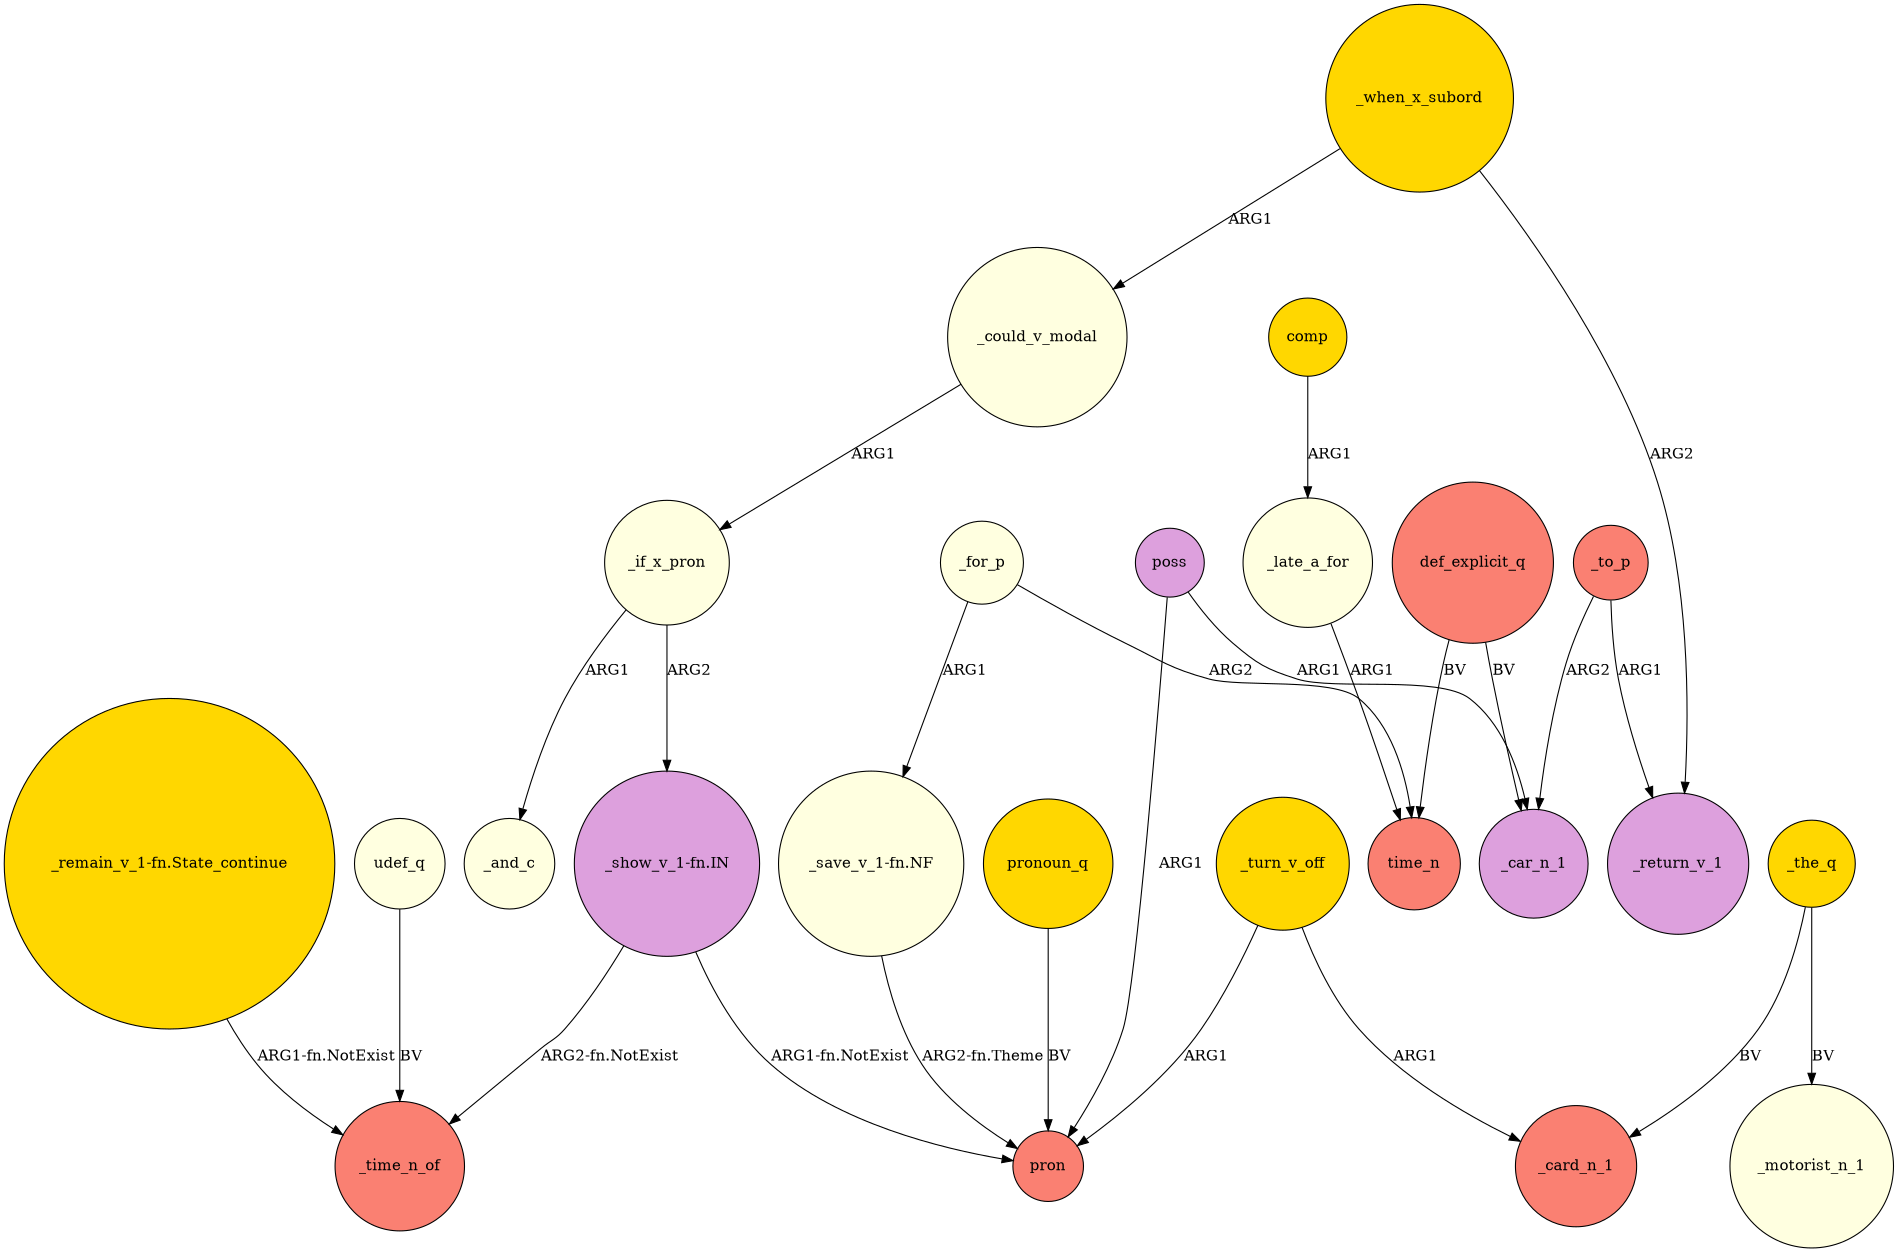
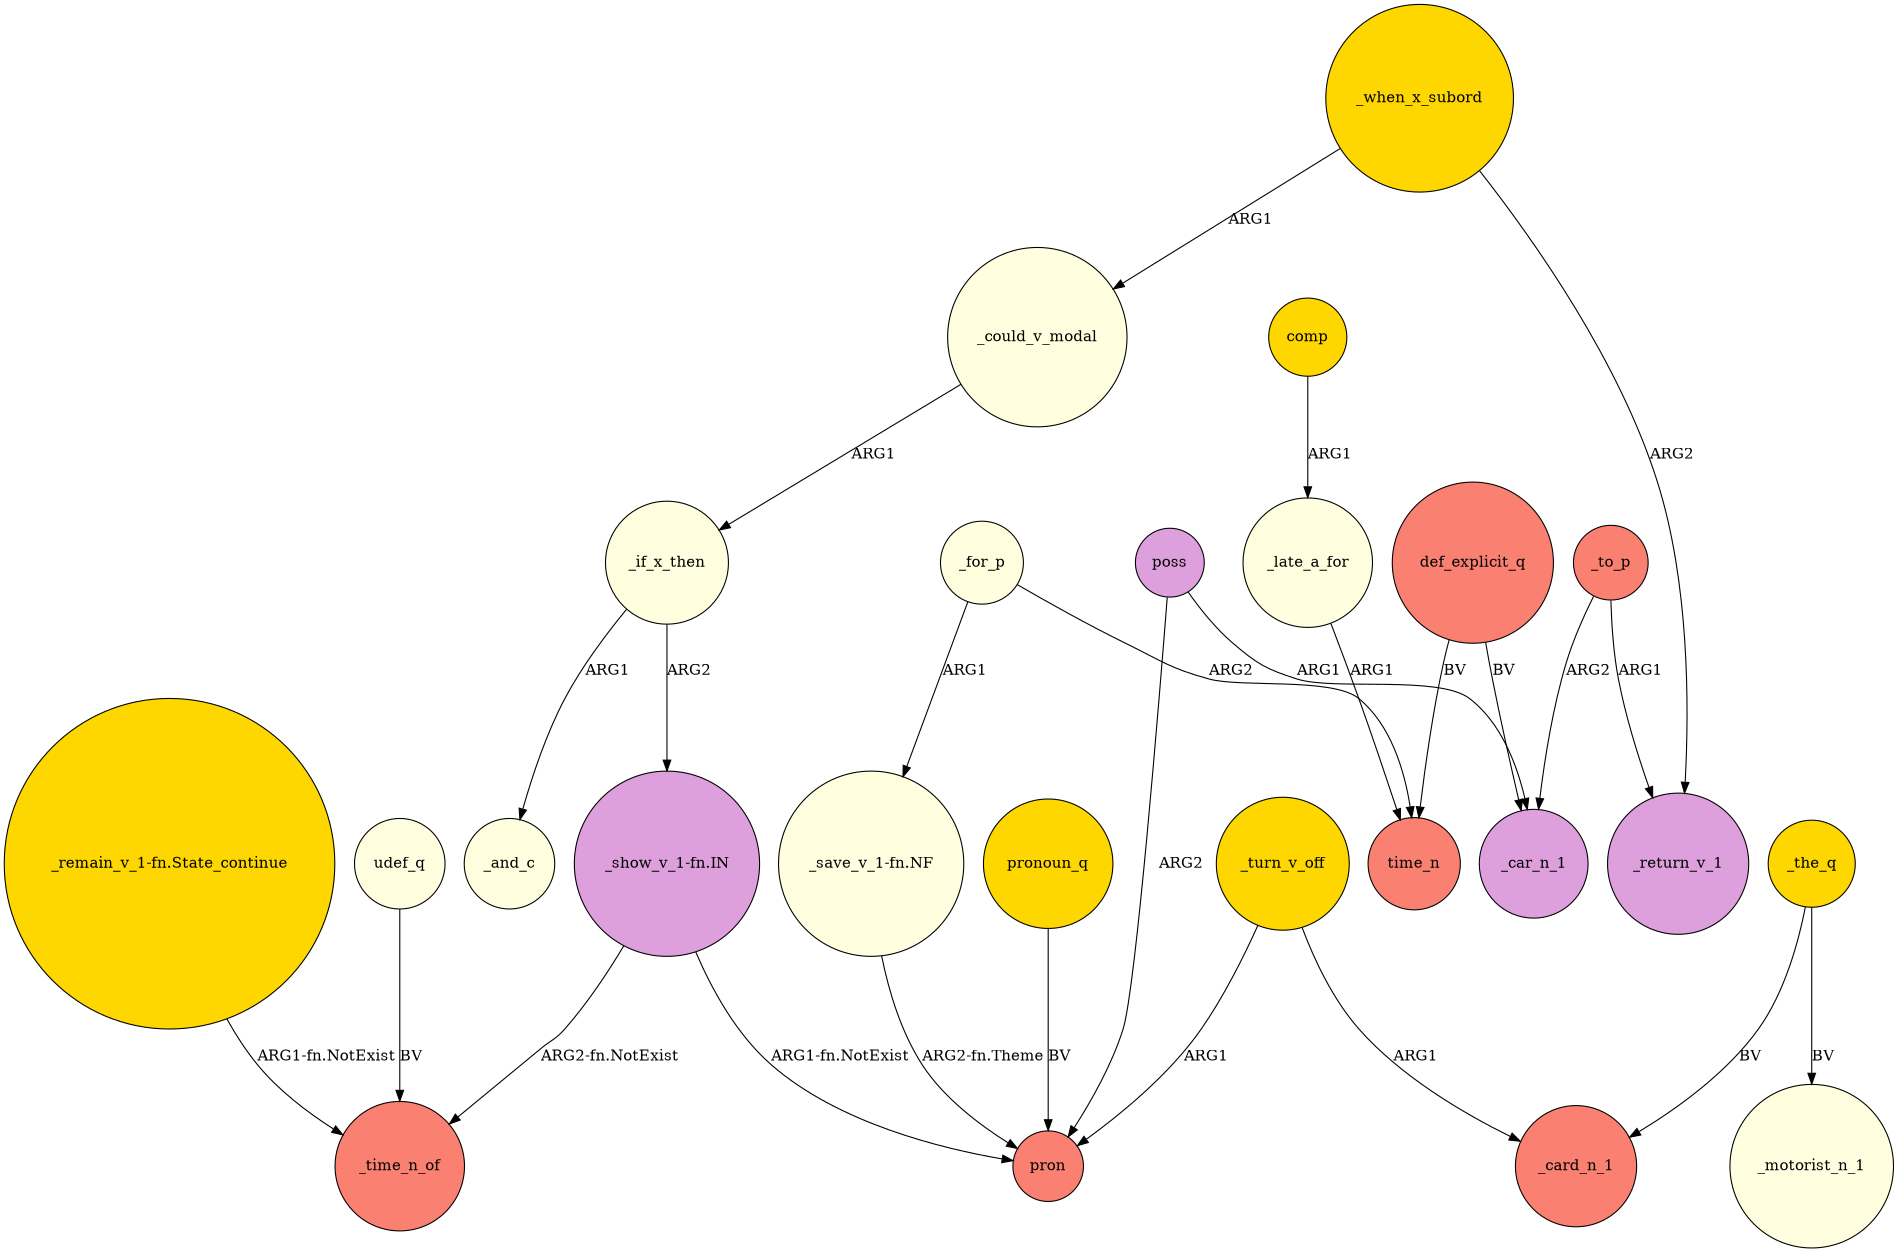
node "_if_x_pron": label "_if_x_pron" -> "_if_x_then"
edge "poss" -> "pron": label "ARG1" -> "ARG2"
